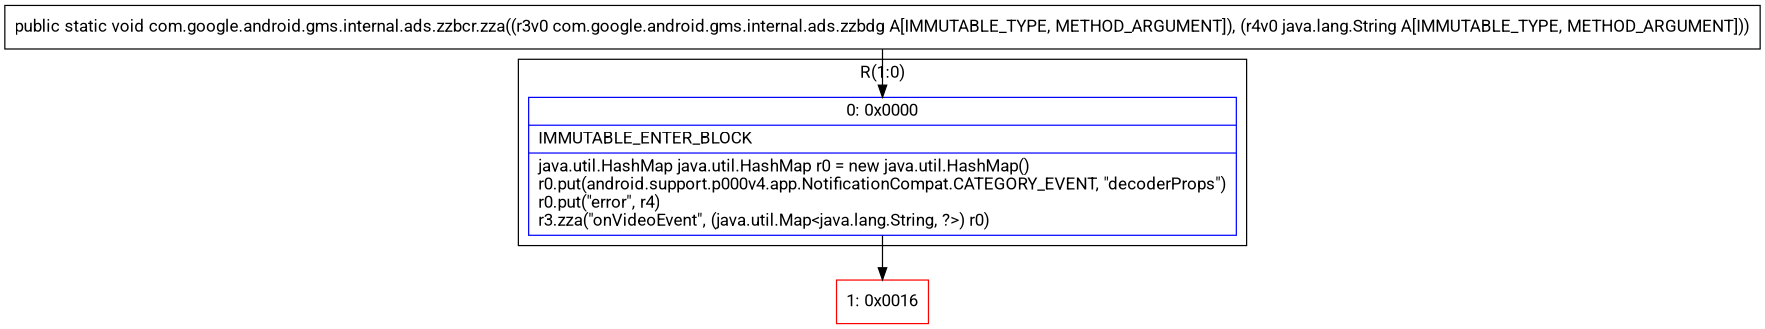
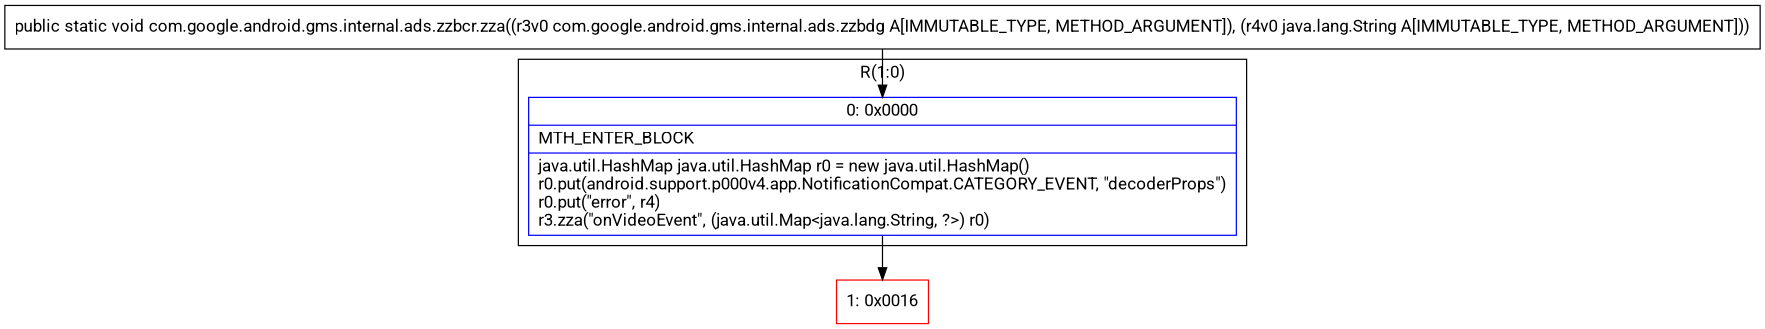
node "0: 0x0000": text "IMMUTABLE_ENTER_BLOCK" -> "MTH_ENTER_BLOCK"
